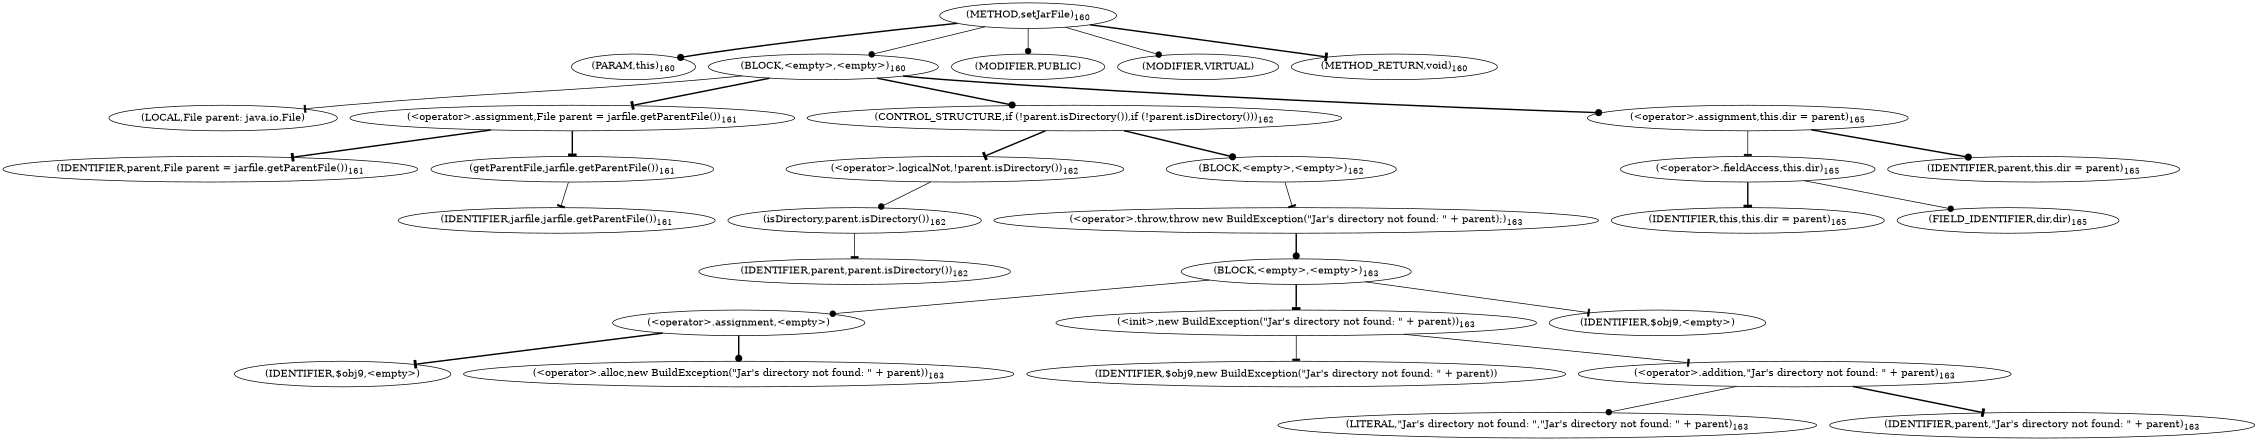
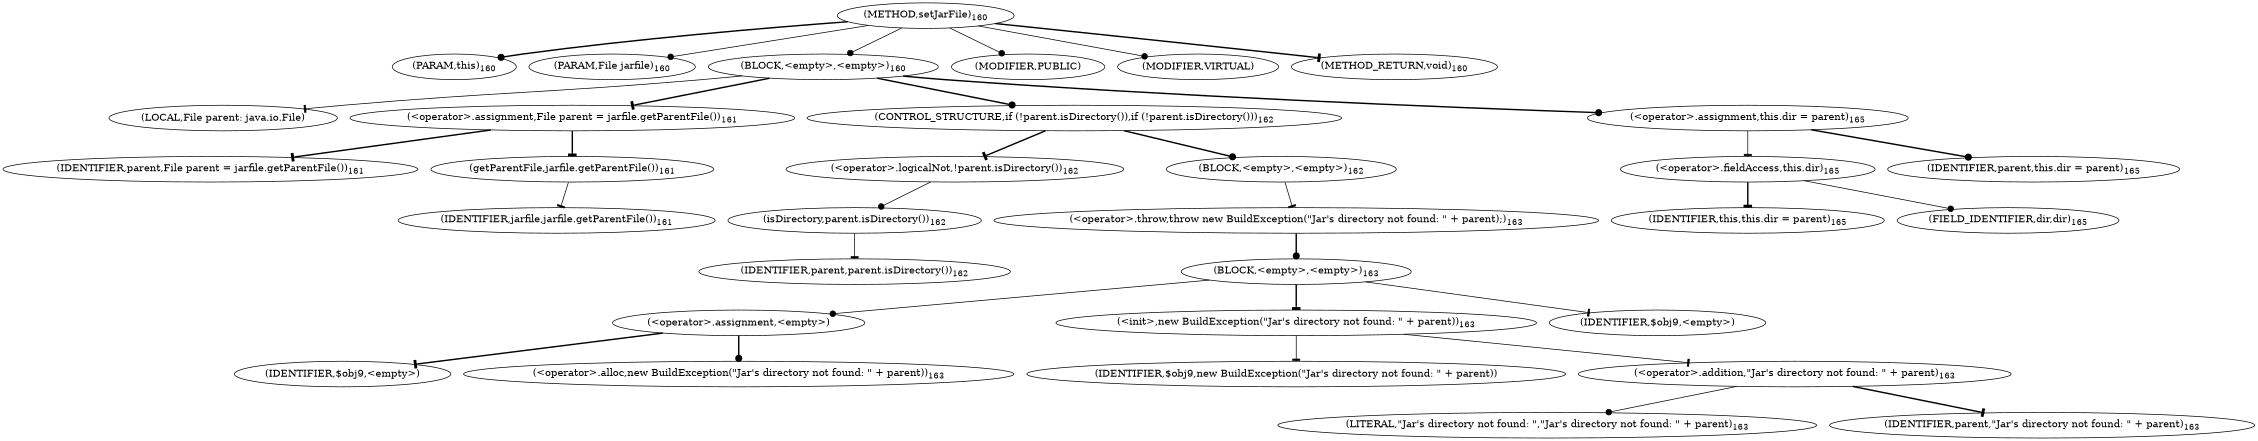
node "(PARAM,File jarfile)": added
